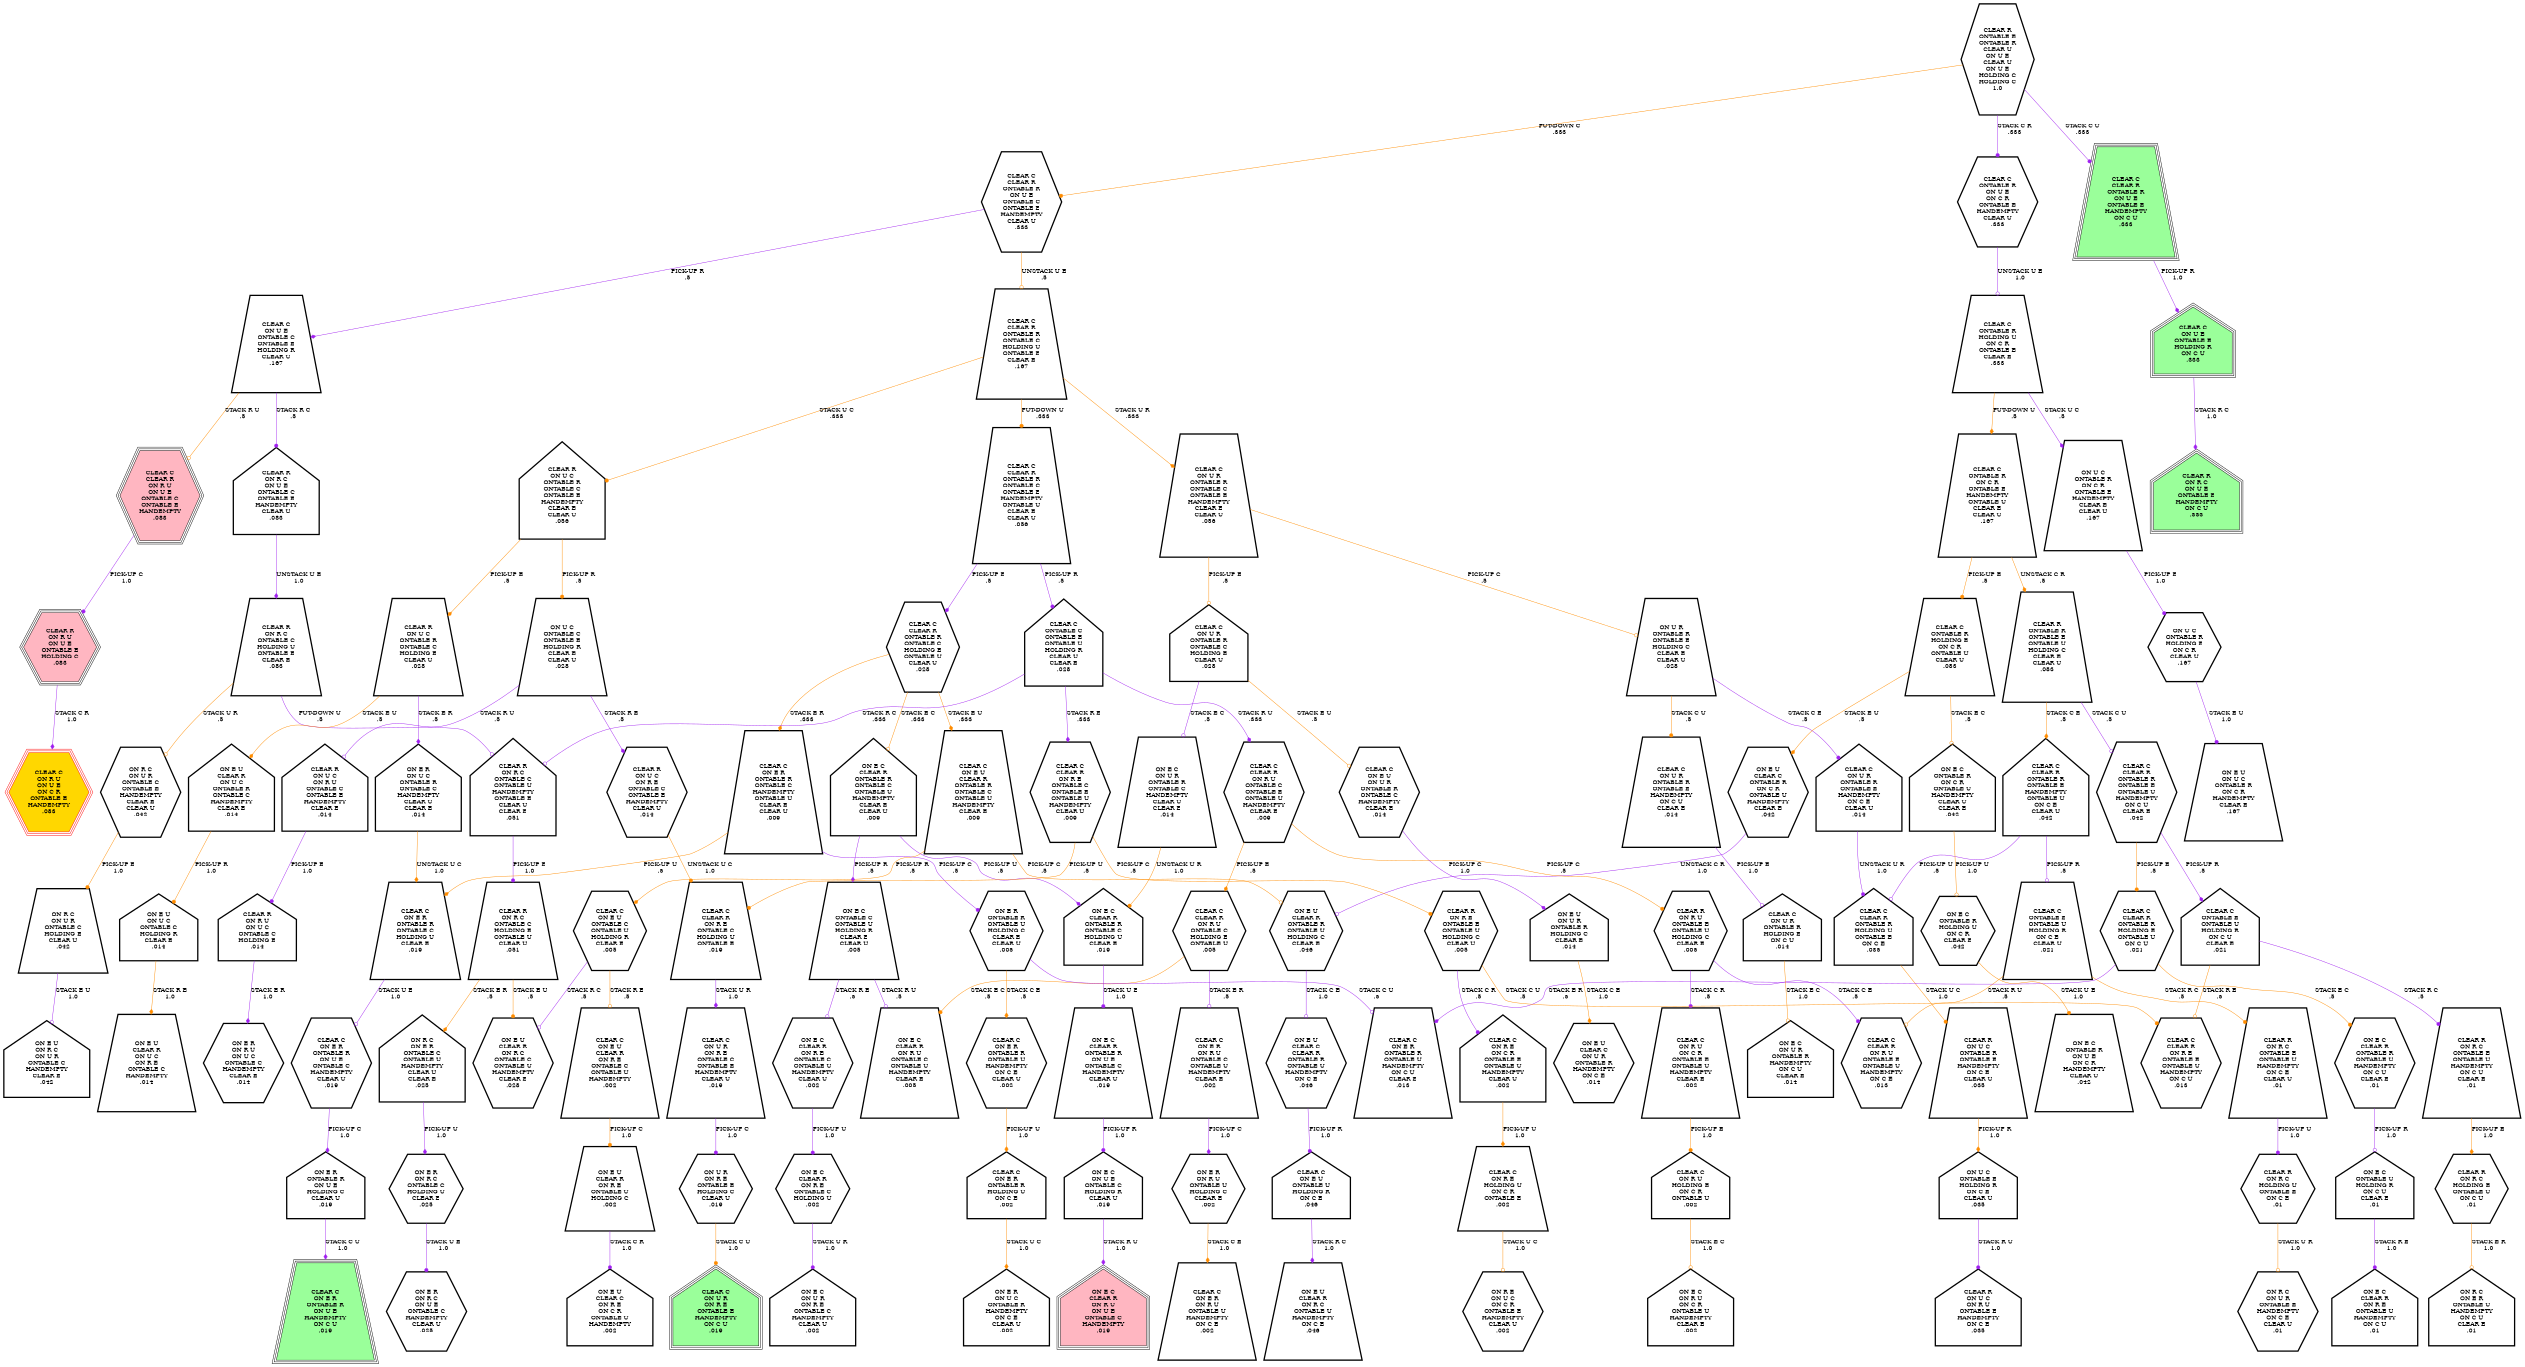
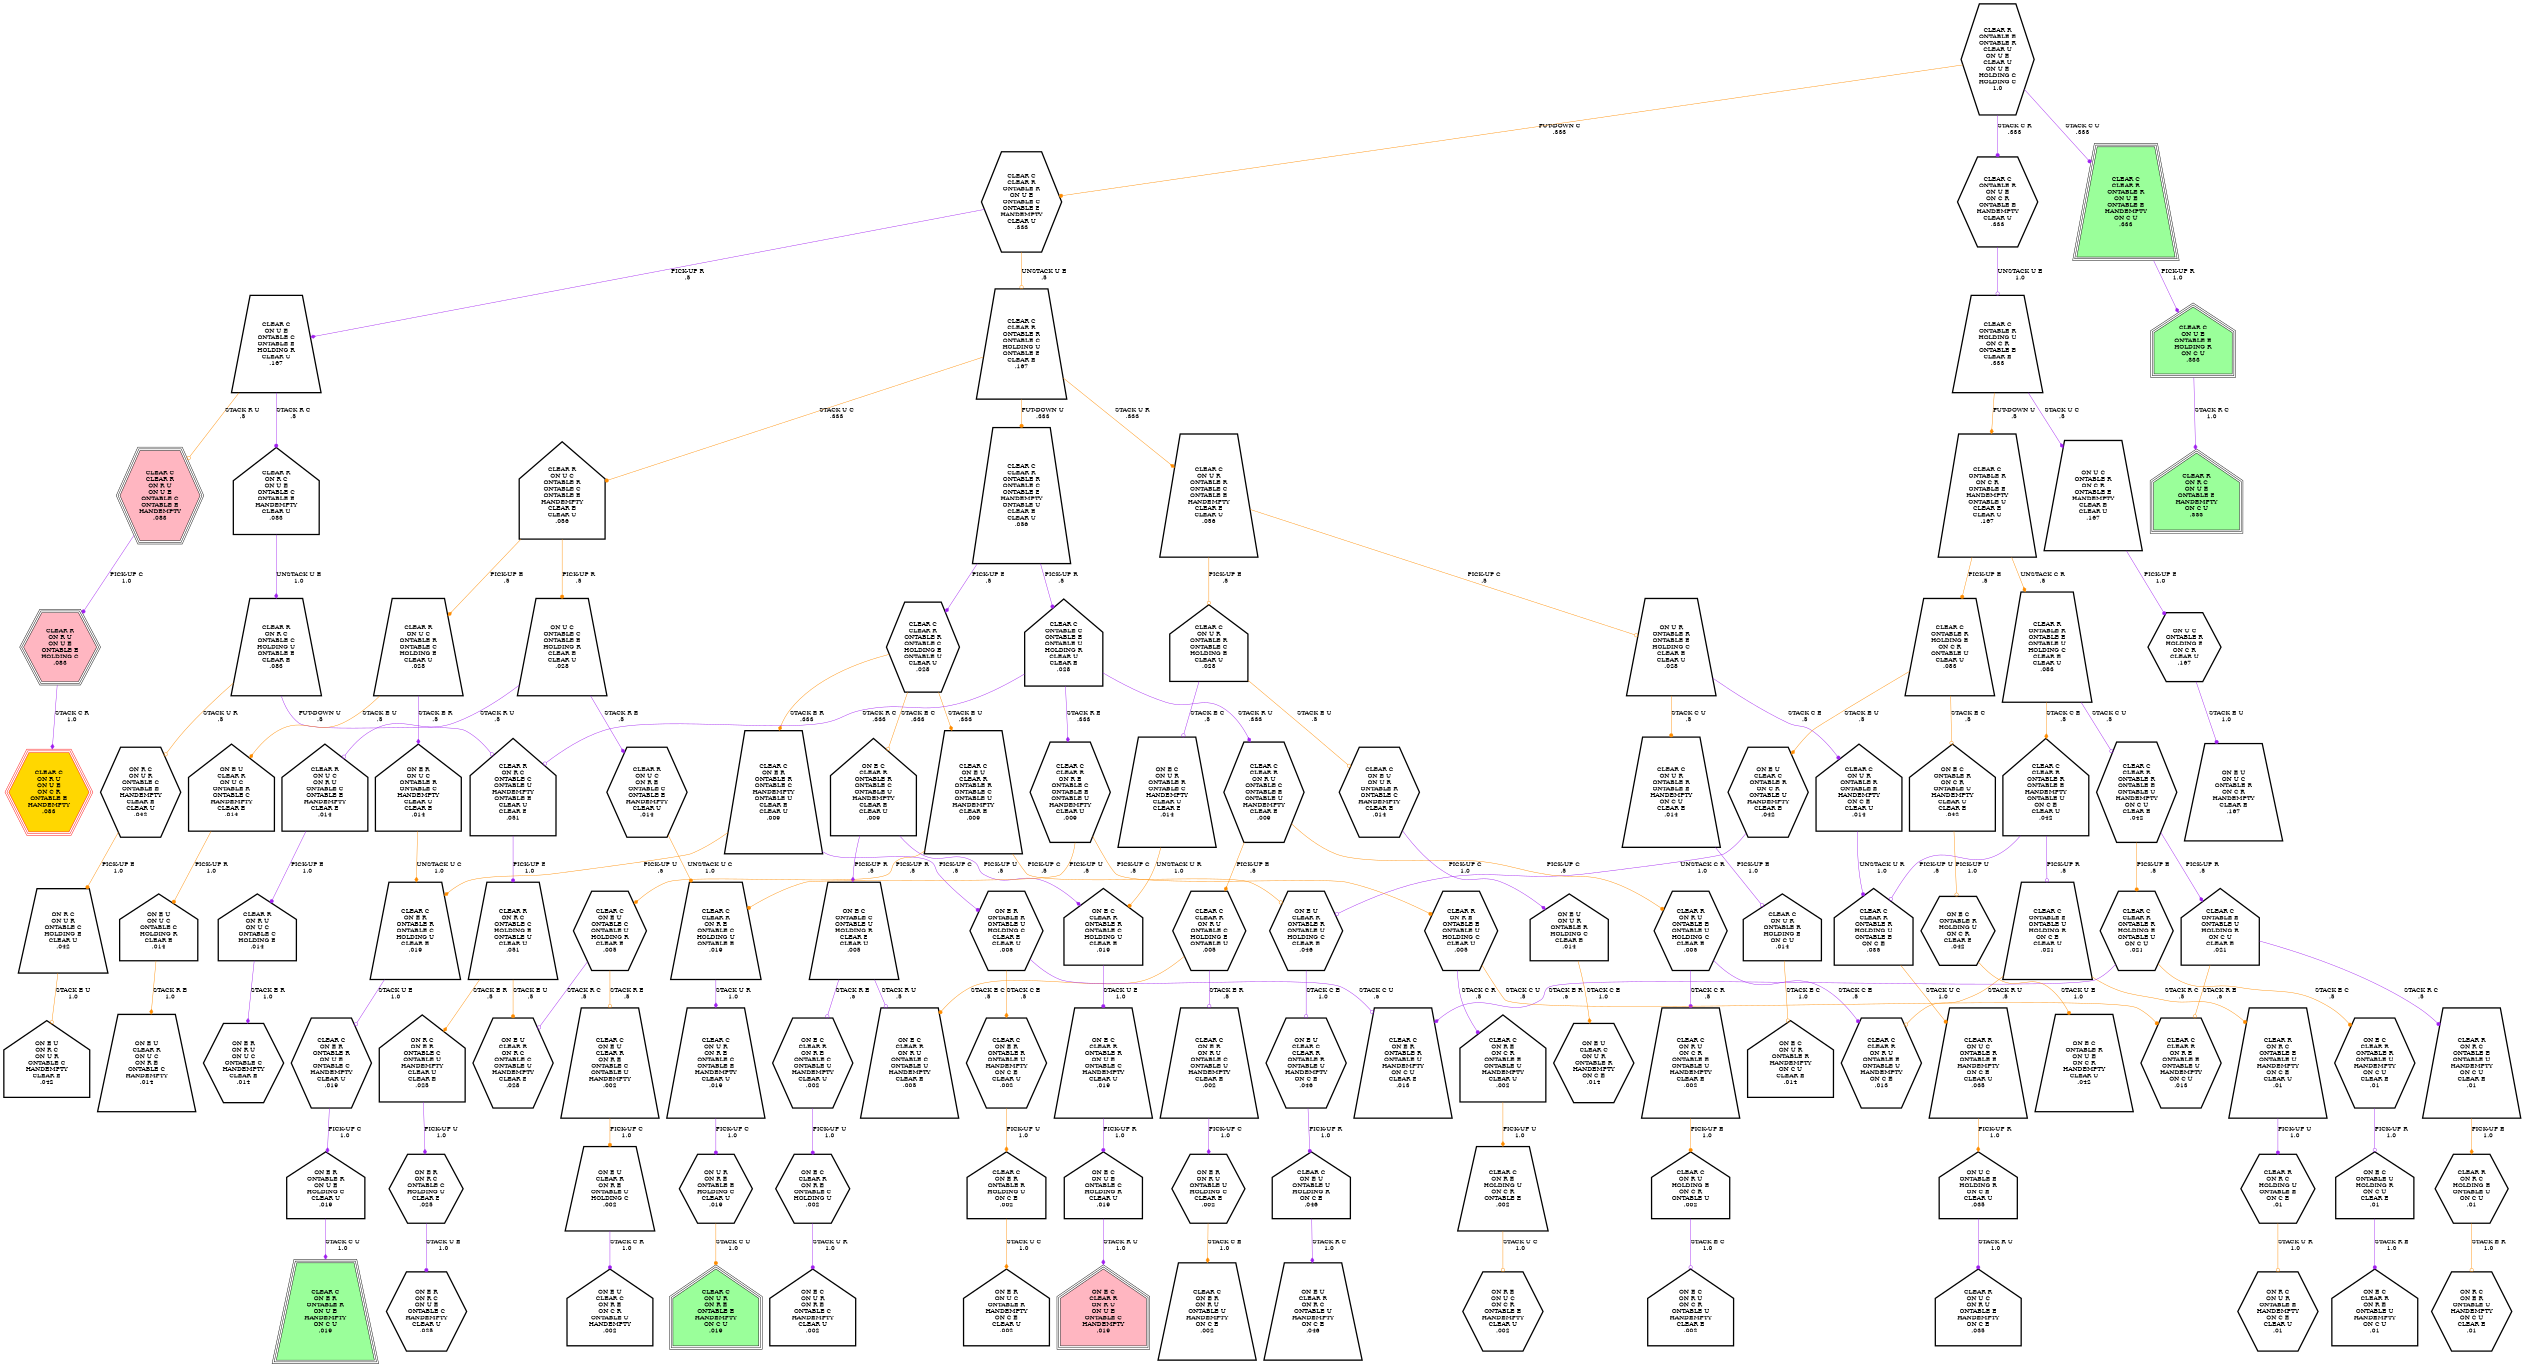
edge "ON R C ON U R ONTABLE C HOLDING E CLEAR U .042" -> "ON E U ON R C ON U R ONTABLE C HANDEMPTY CLEAR E .042": color purple -> darkorange
edge "CLEAR C ON R U HOLDING E ON C R ONTABLE U .002" -> "ON E C ON R U ON C R ONTABLE U HANDEMPTY CLEAR E .002": color darkorange -> purple
node "ON R C ON E R ONTABLE U HANDEMPTY ON C U CLEAR E .01": shape house -> hexagon
